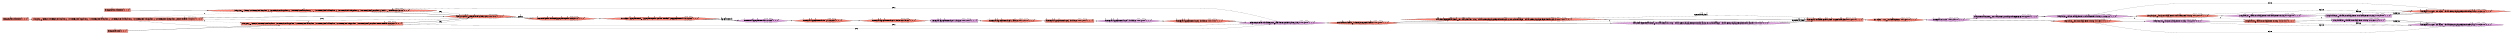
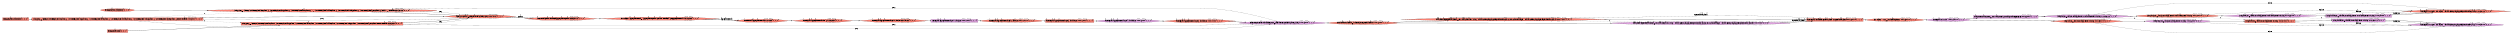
node "testAggregationWithPrecision['0', '1', '0']": shape box -> ellipse
node "assertNotNull(aggregationResult)@@@7@@@['1', '1', '1']": fillcolor plum -> salmon
